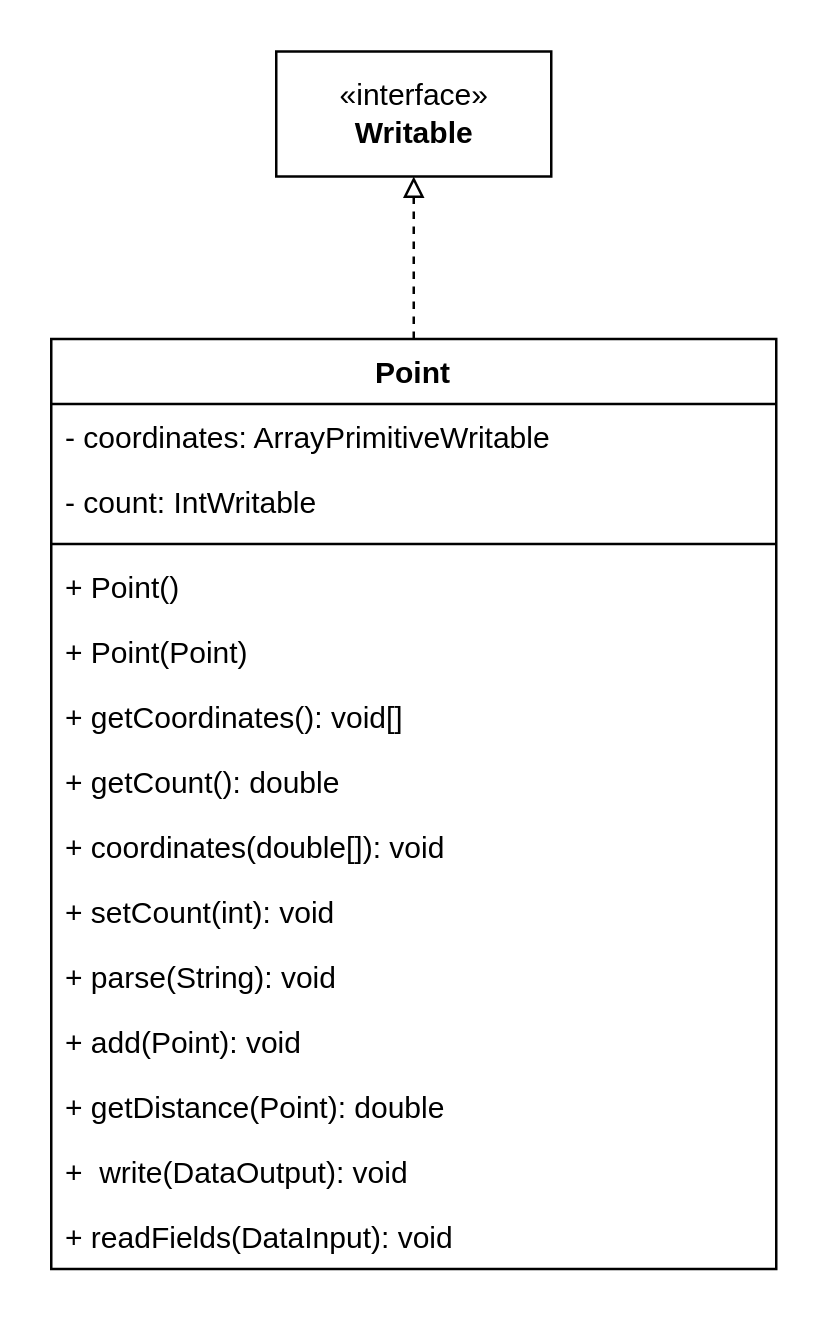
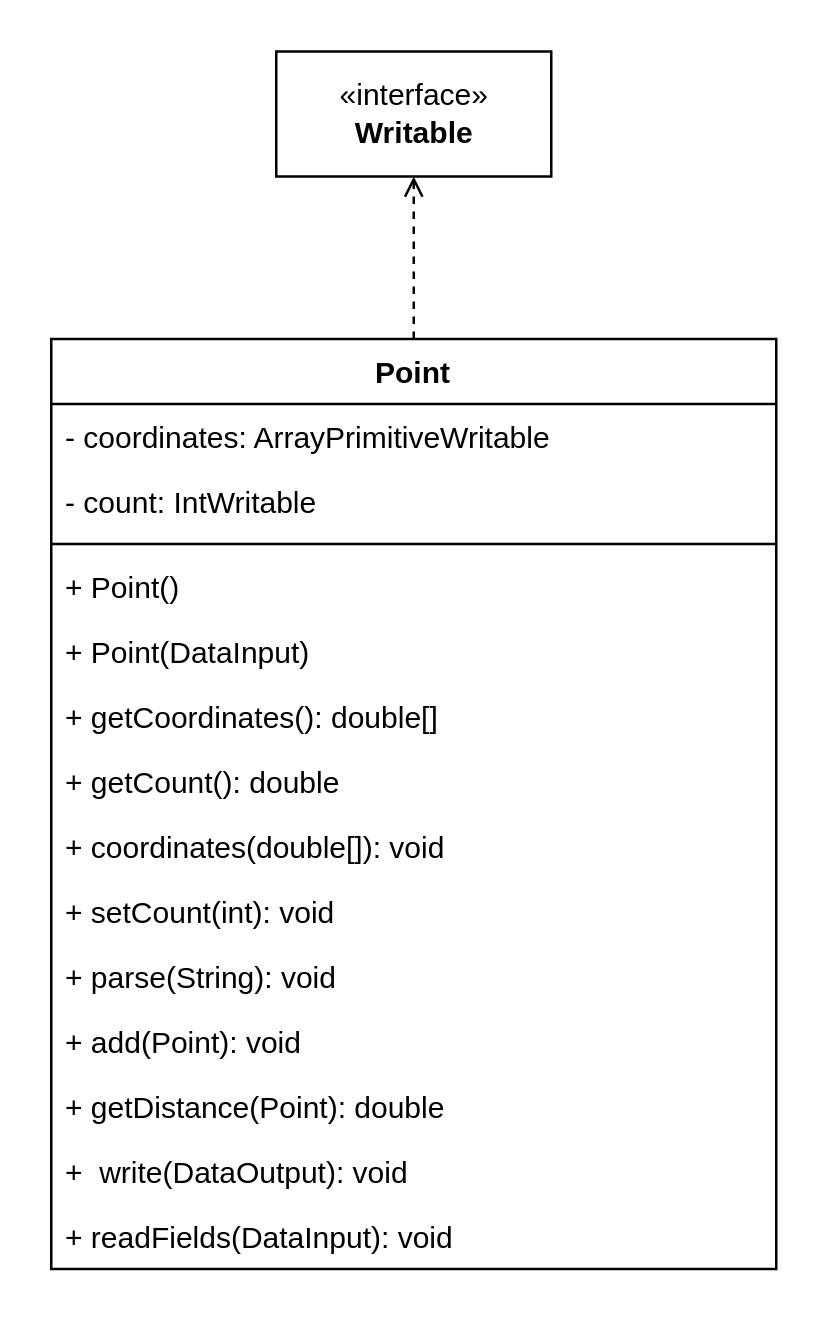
edge "Point" -> "«interface» Writable": arrowhead block -> open
node "+ Point(Point)": label "+ Point(Point)" -> "+ Point(DataInput)"
node "+ getCoordinates(): void[]": label "+ getCoordinates(): void[]" -> "+ getCoordinates(): double[]"
